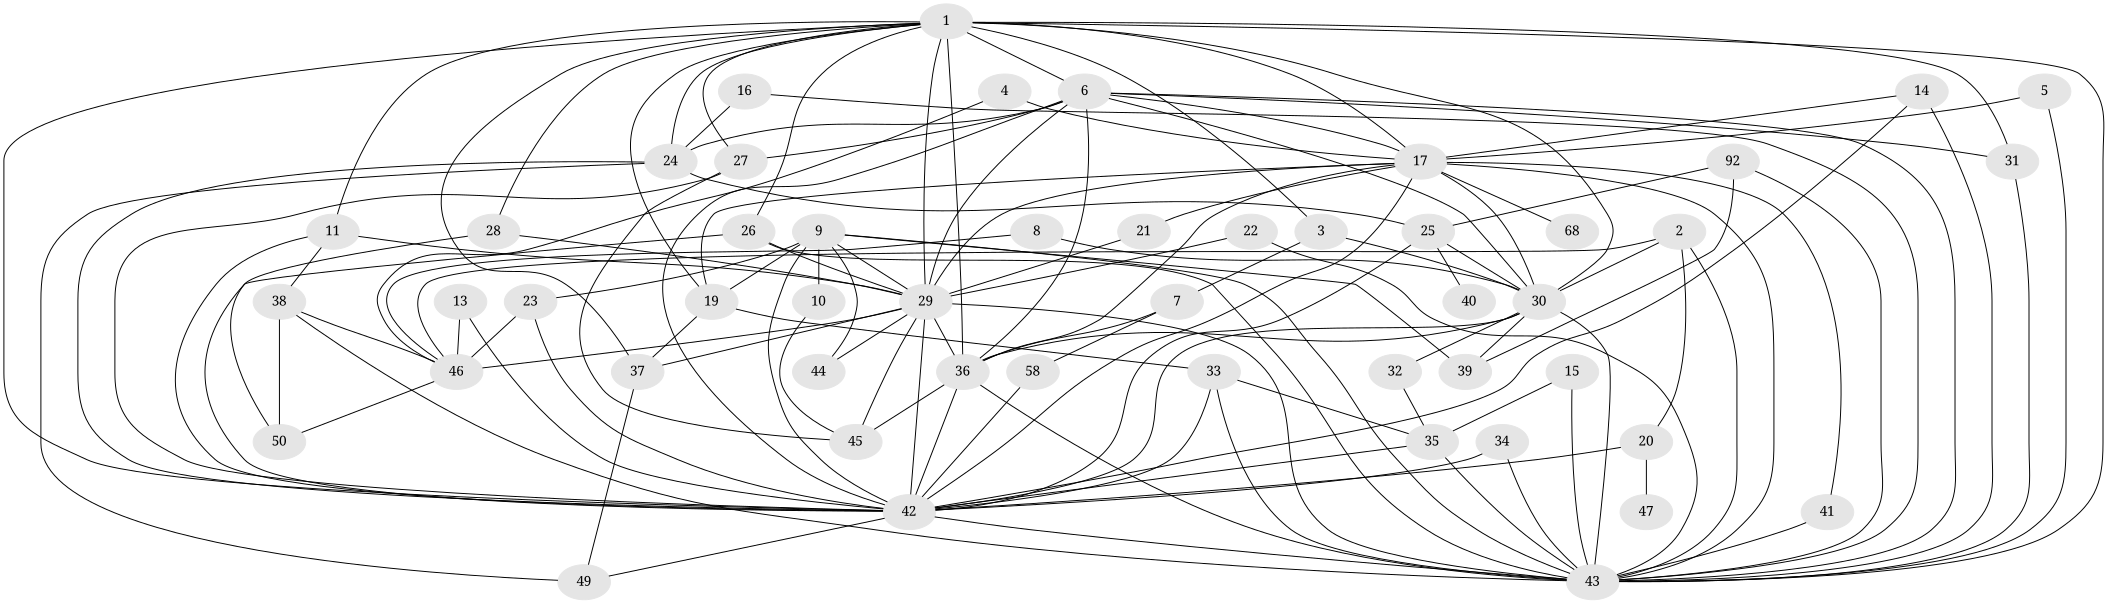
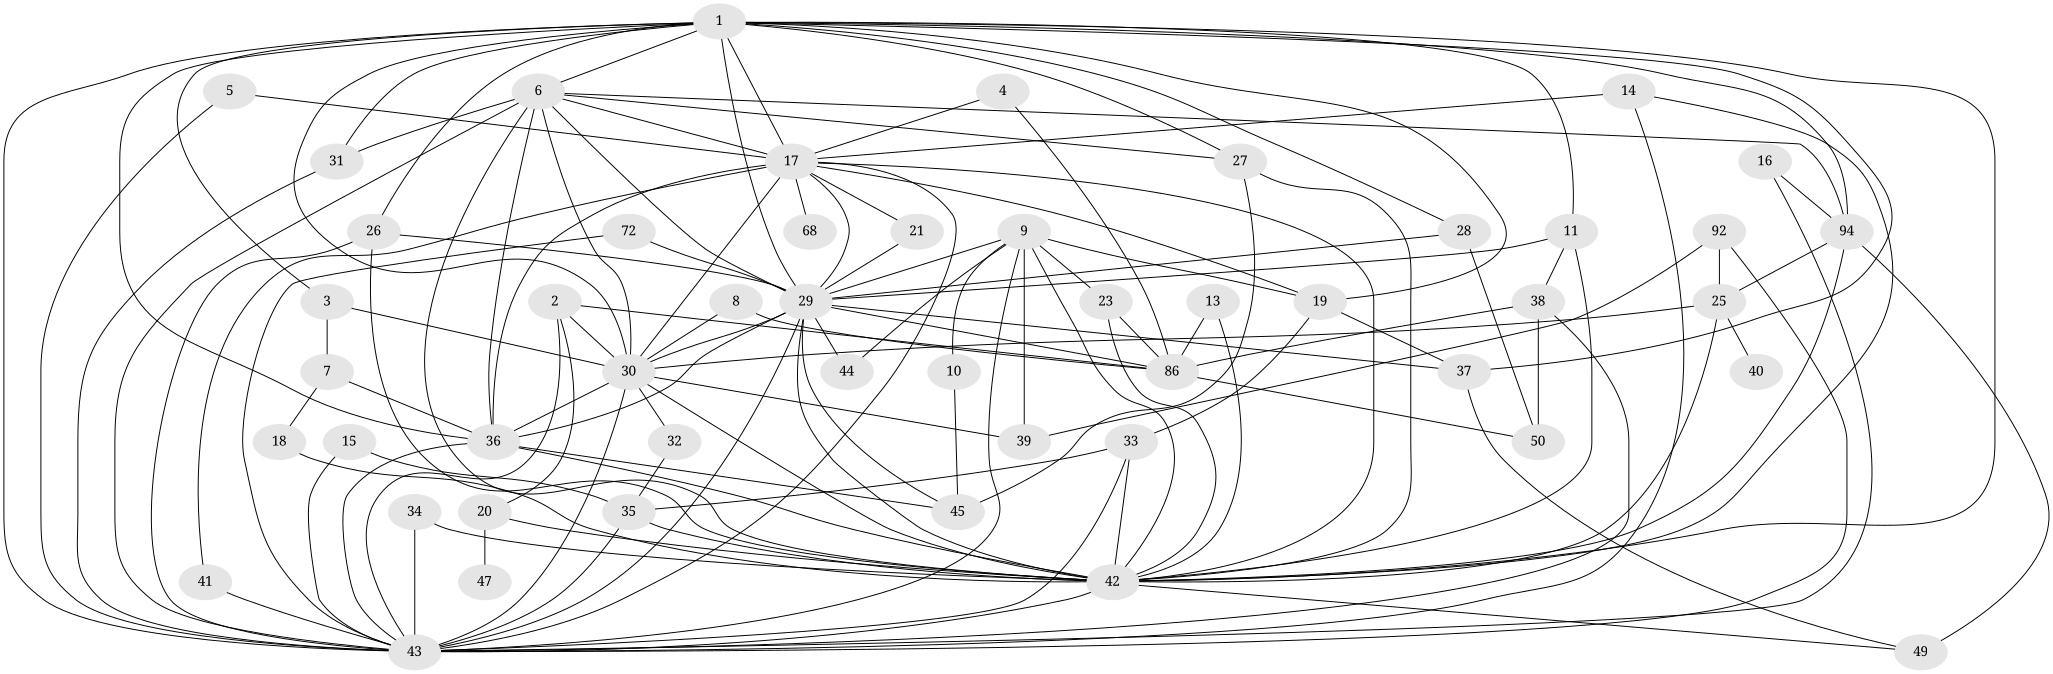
node "24": label "24" -> "94"
node "22": label "22" -> "72"
edge "29" -- "30": added
node "46": label "46" -> "86"
node "58": label "58" -> "18"
